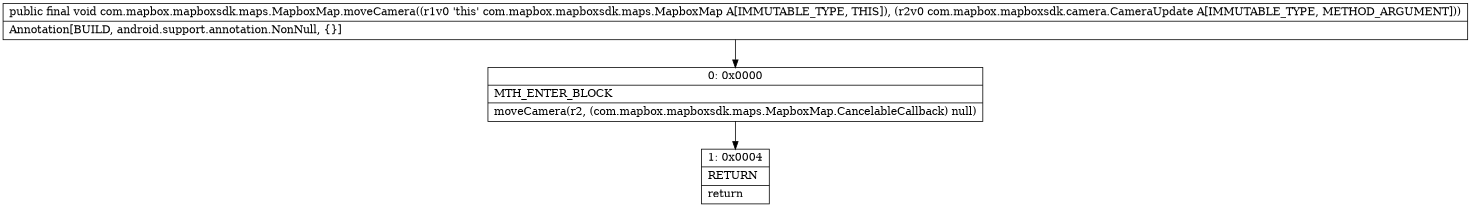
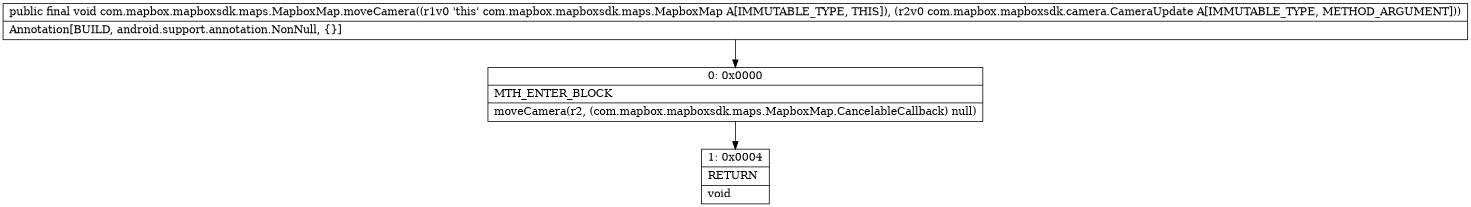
node "1: 0x0004": text "return" -> "void"
